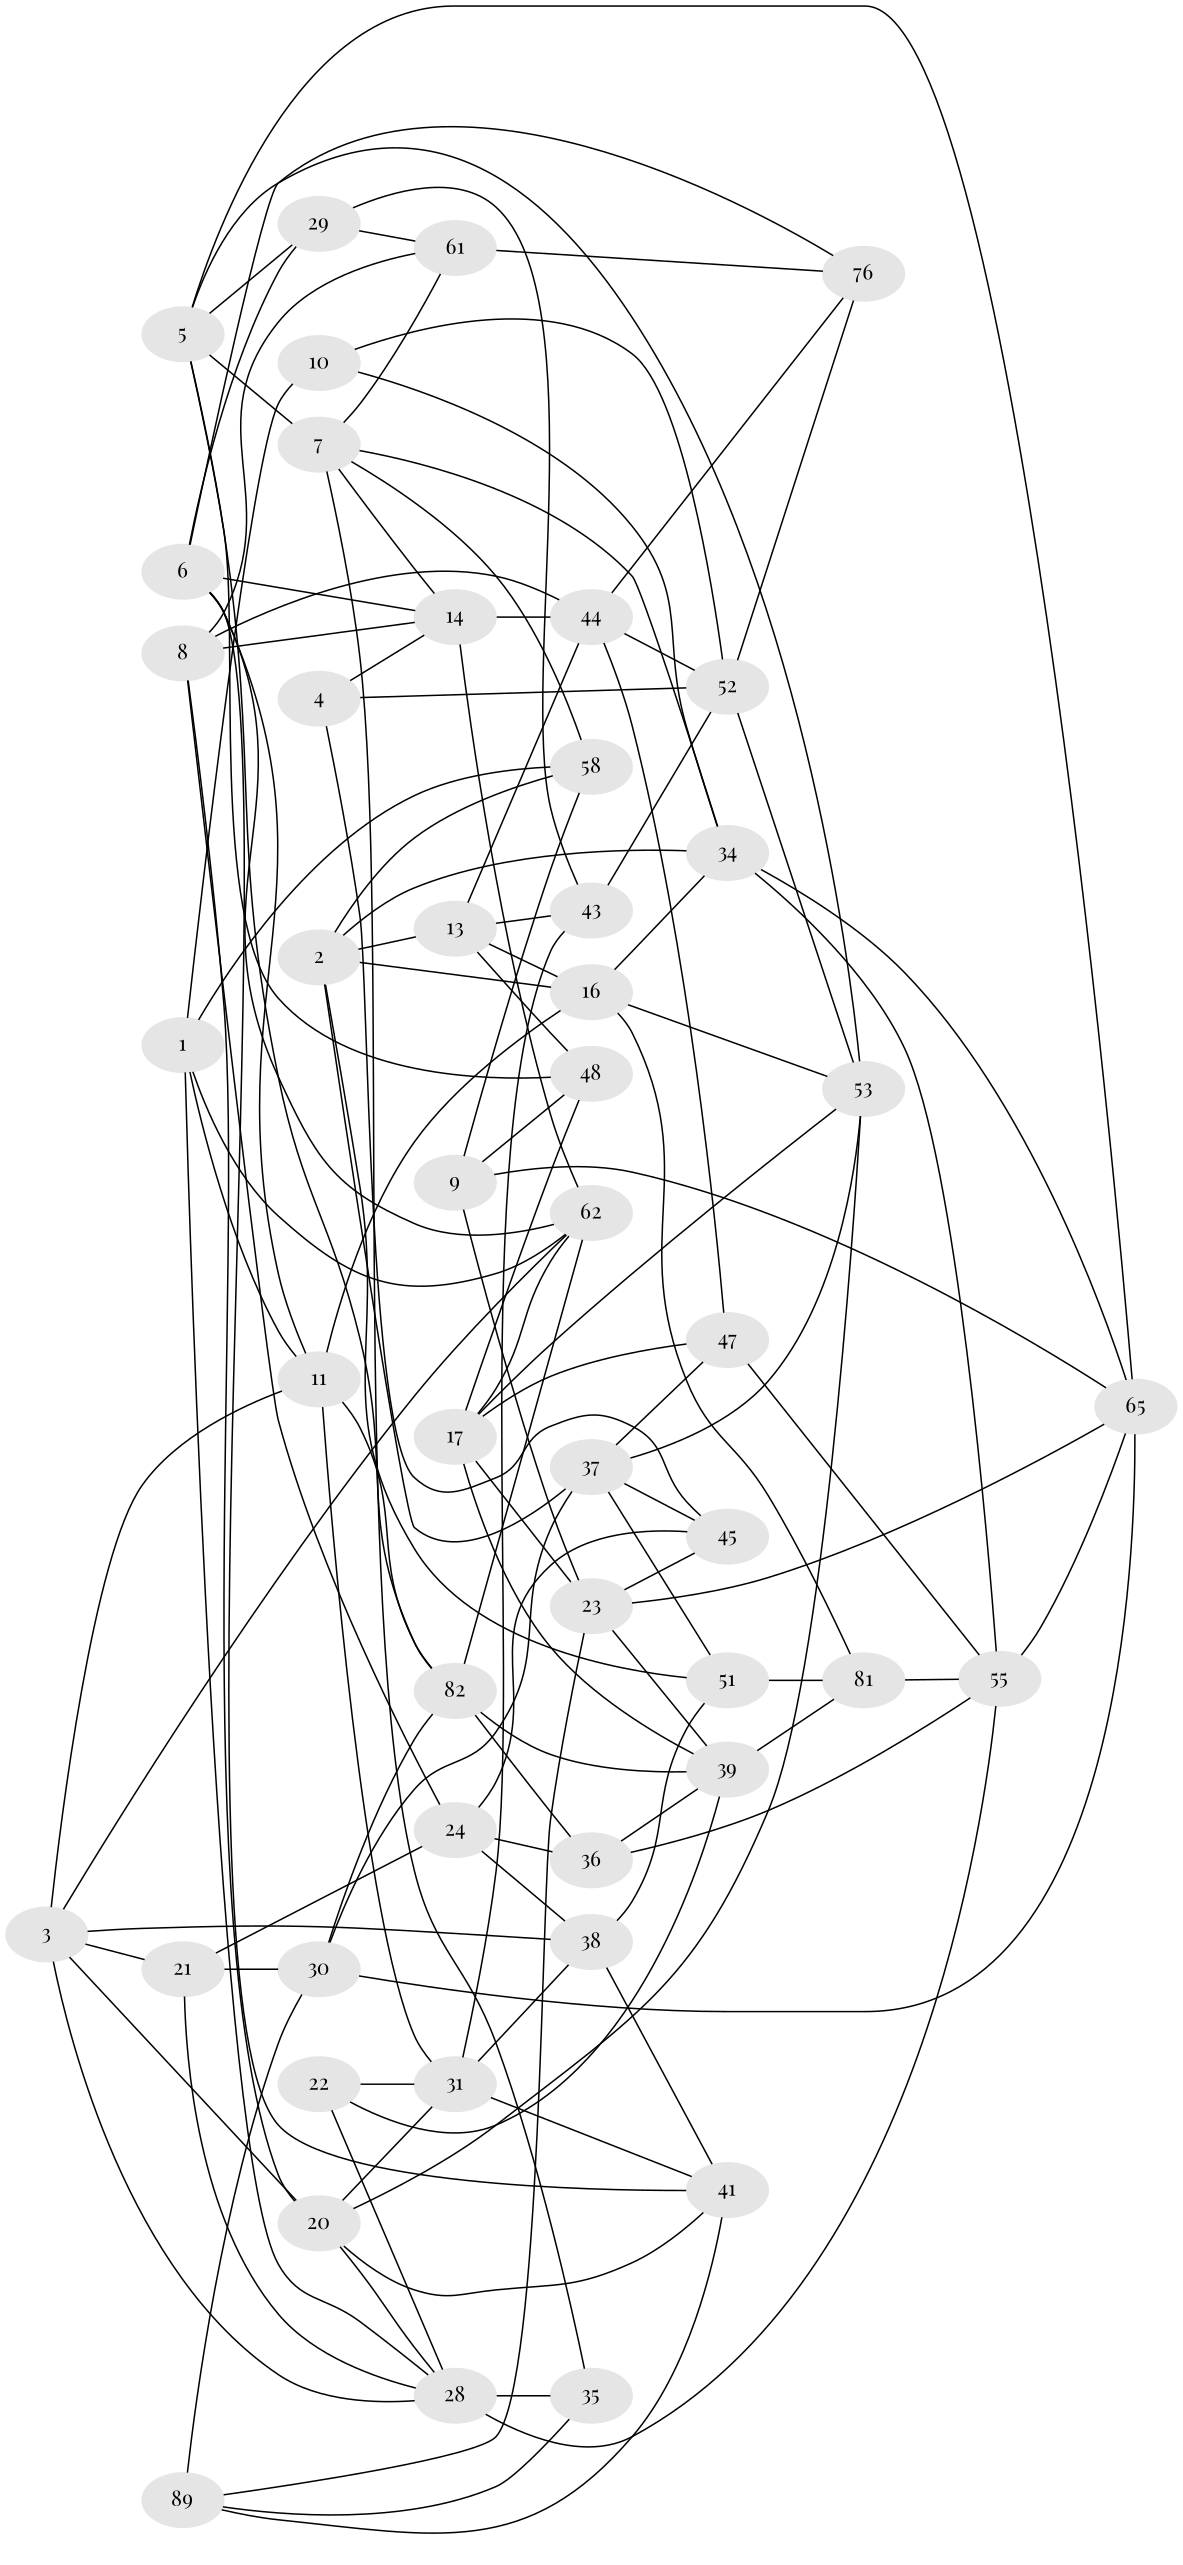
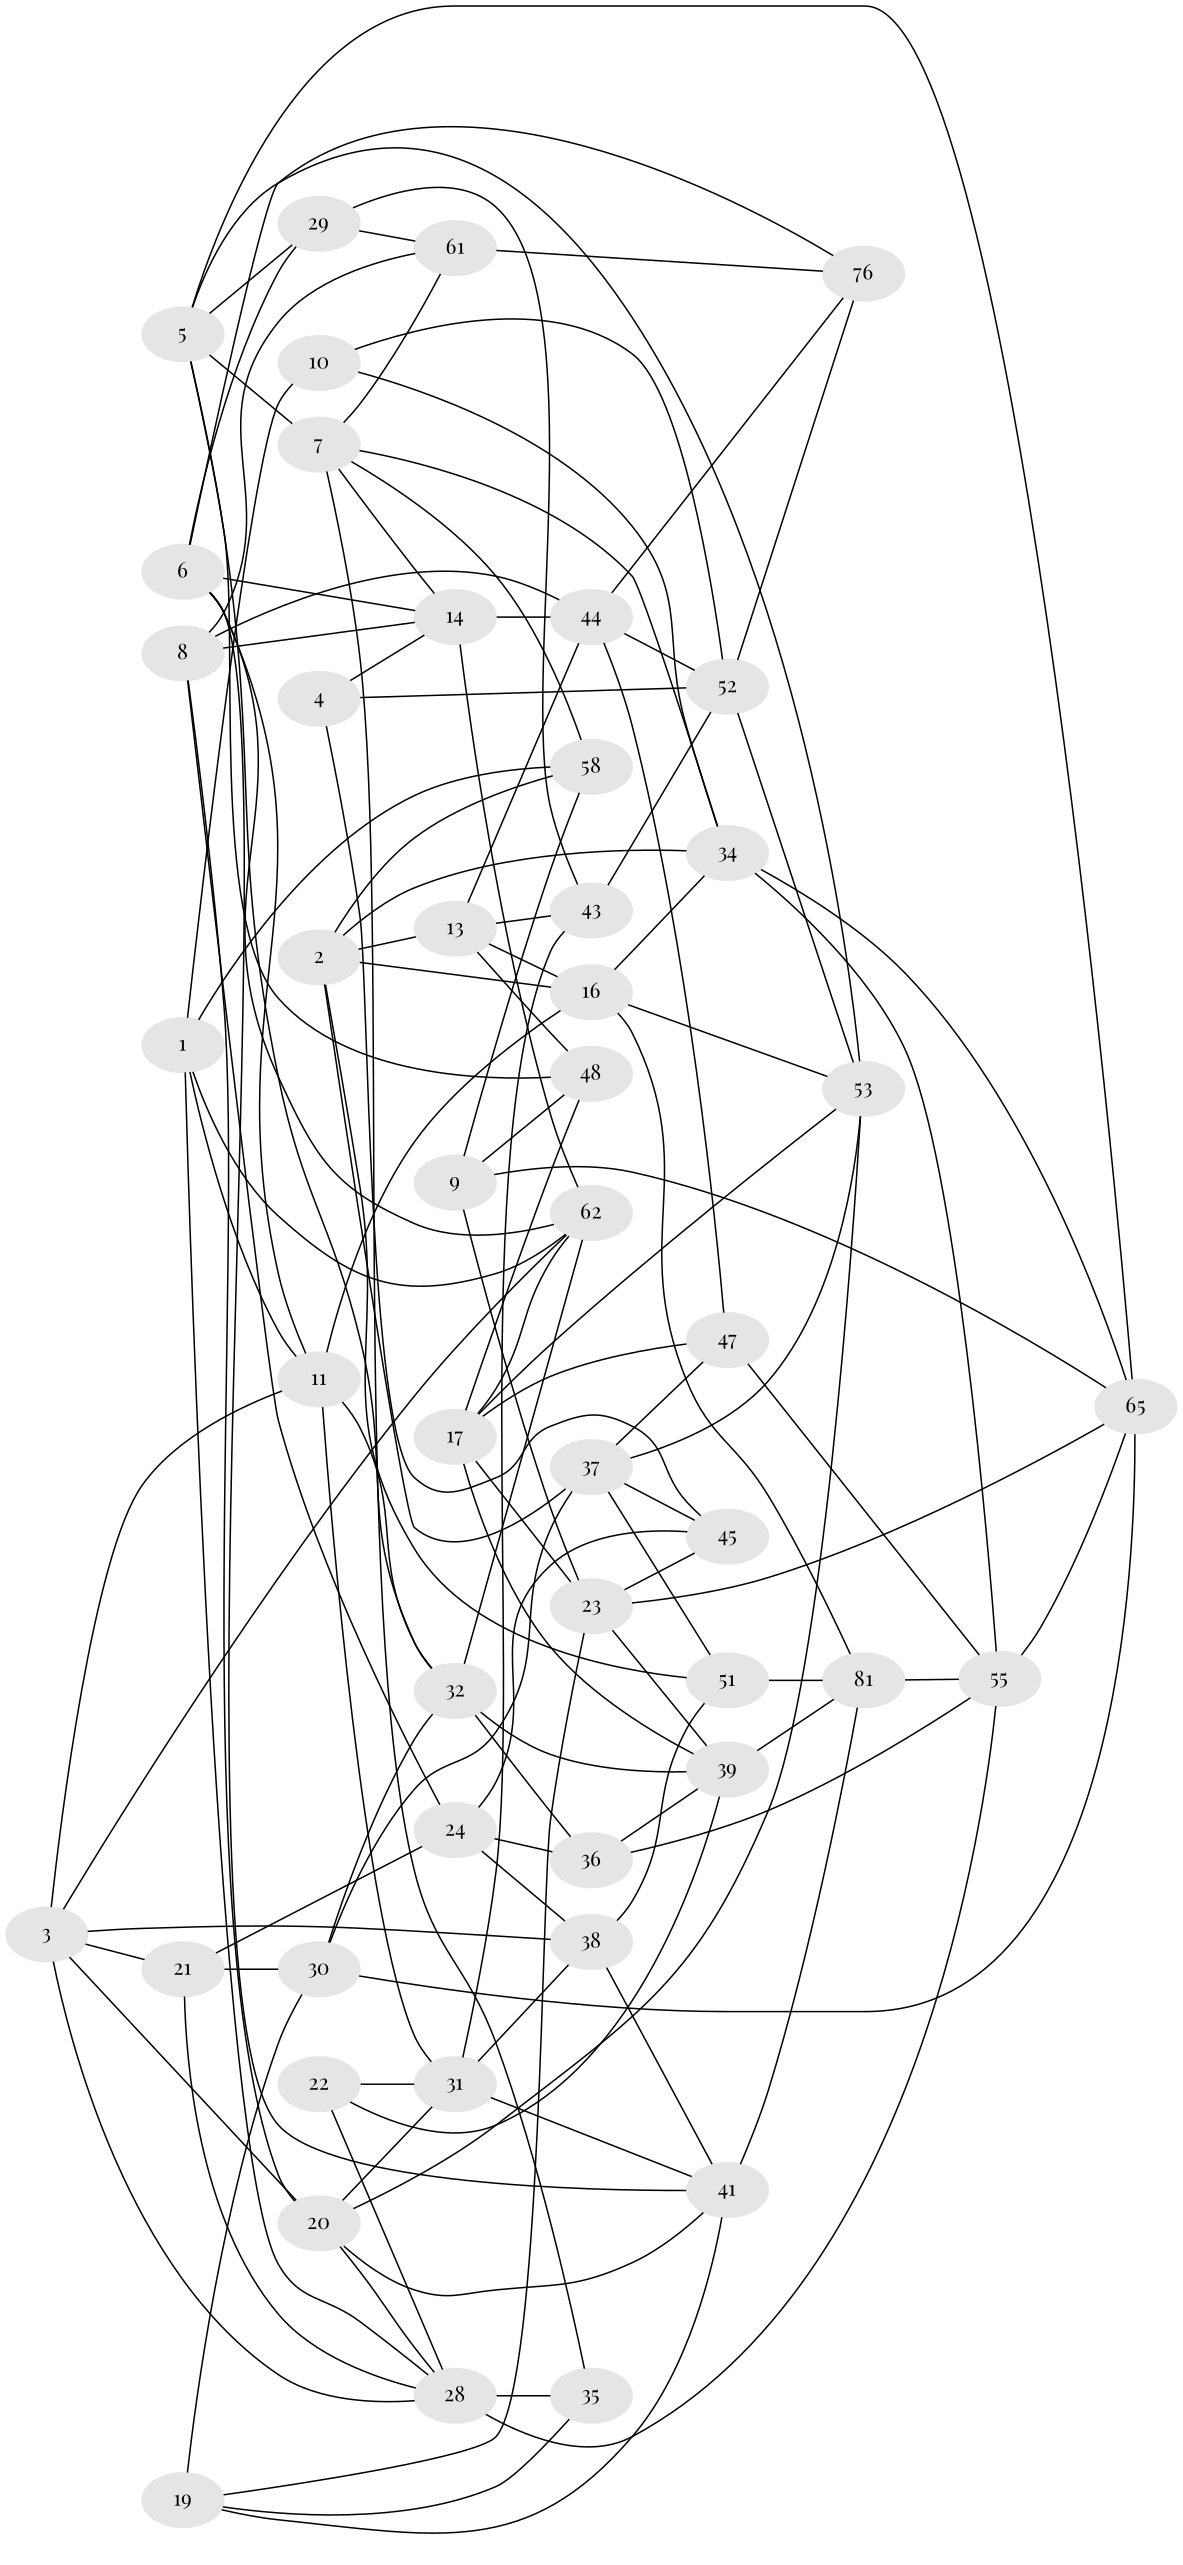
node "82": label "82" -> "32"
edge "81" -- "41": added
node "89": label "89" -> "19"
